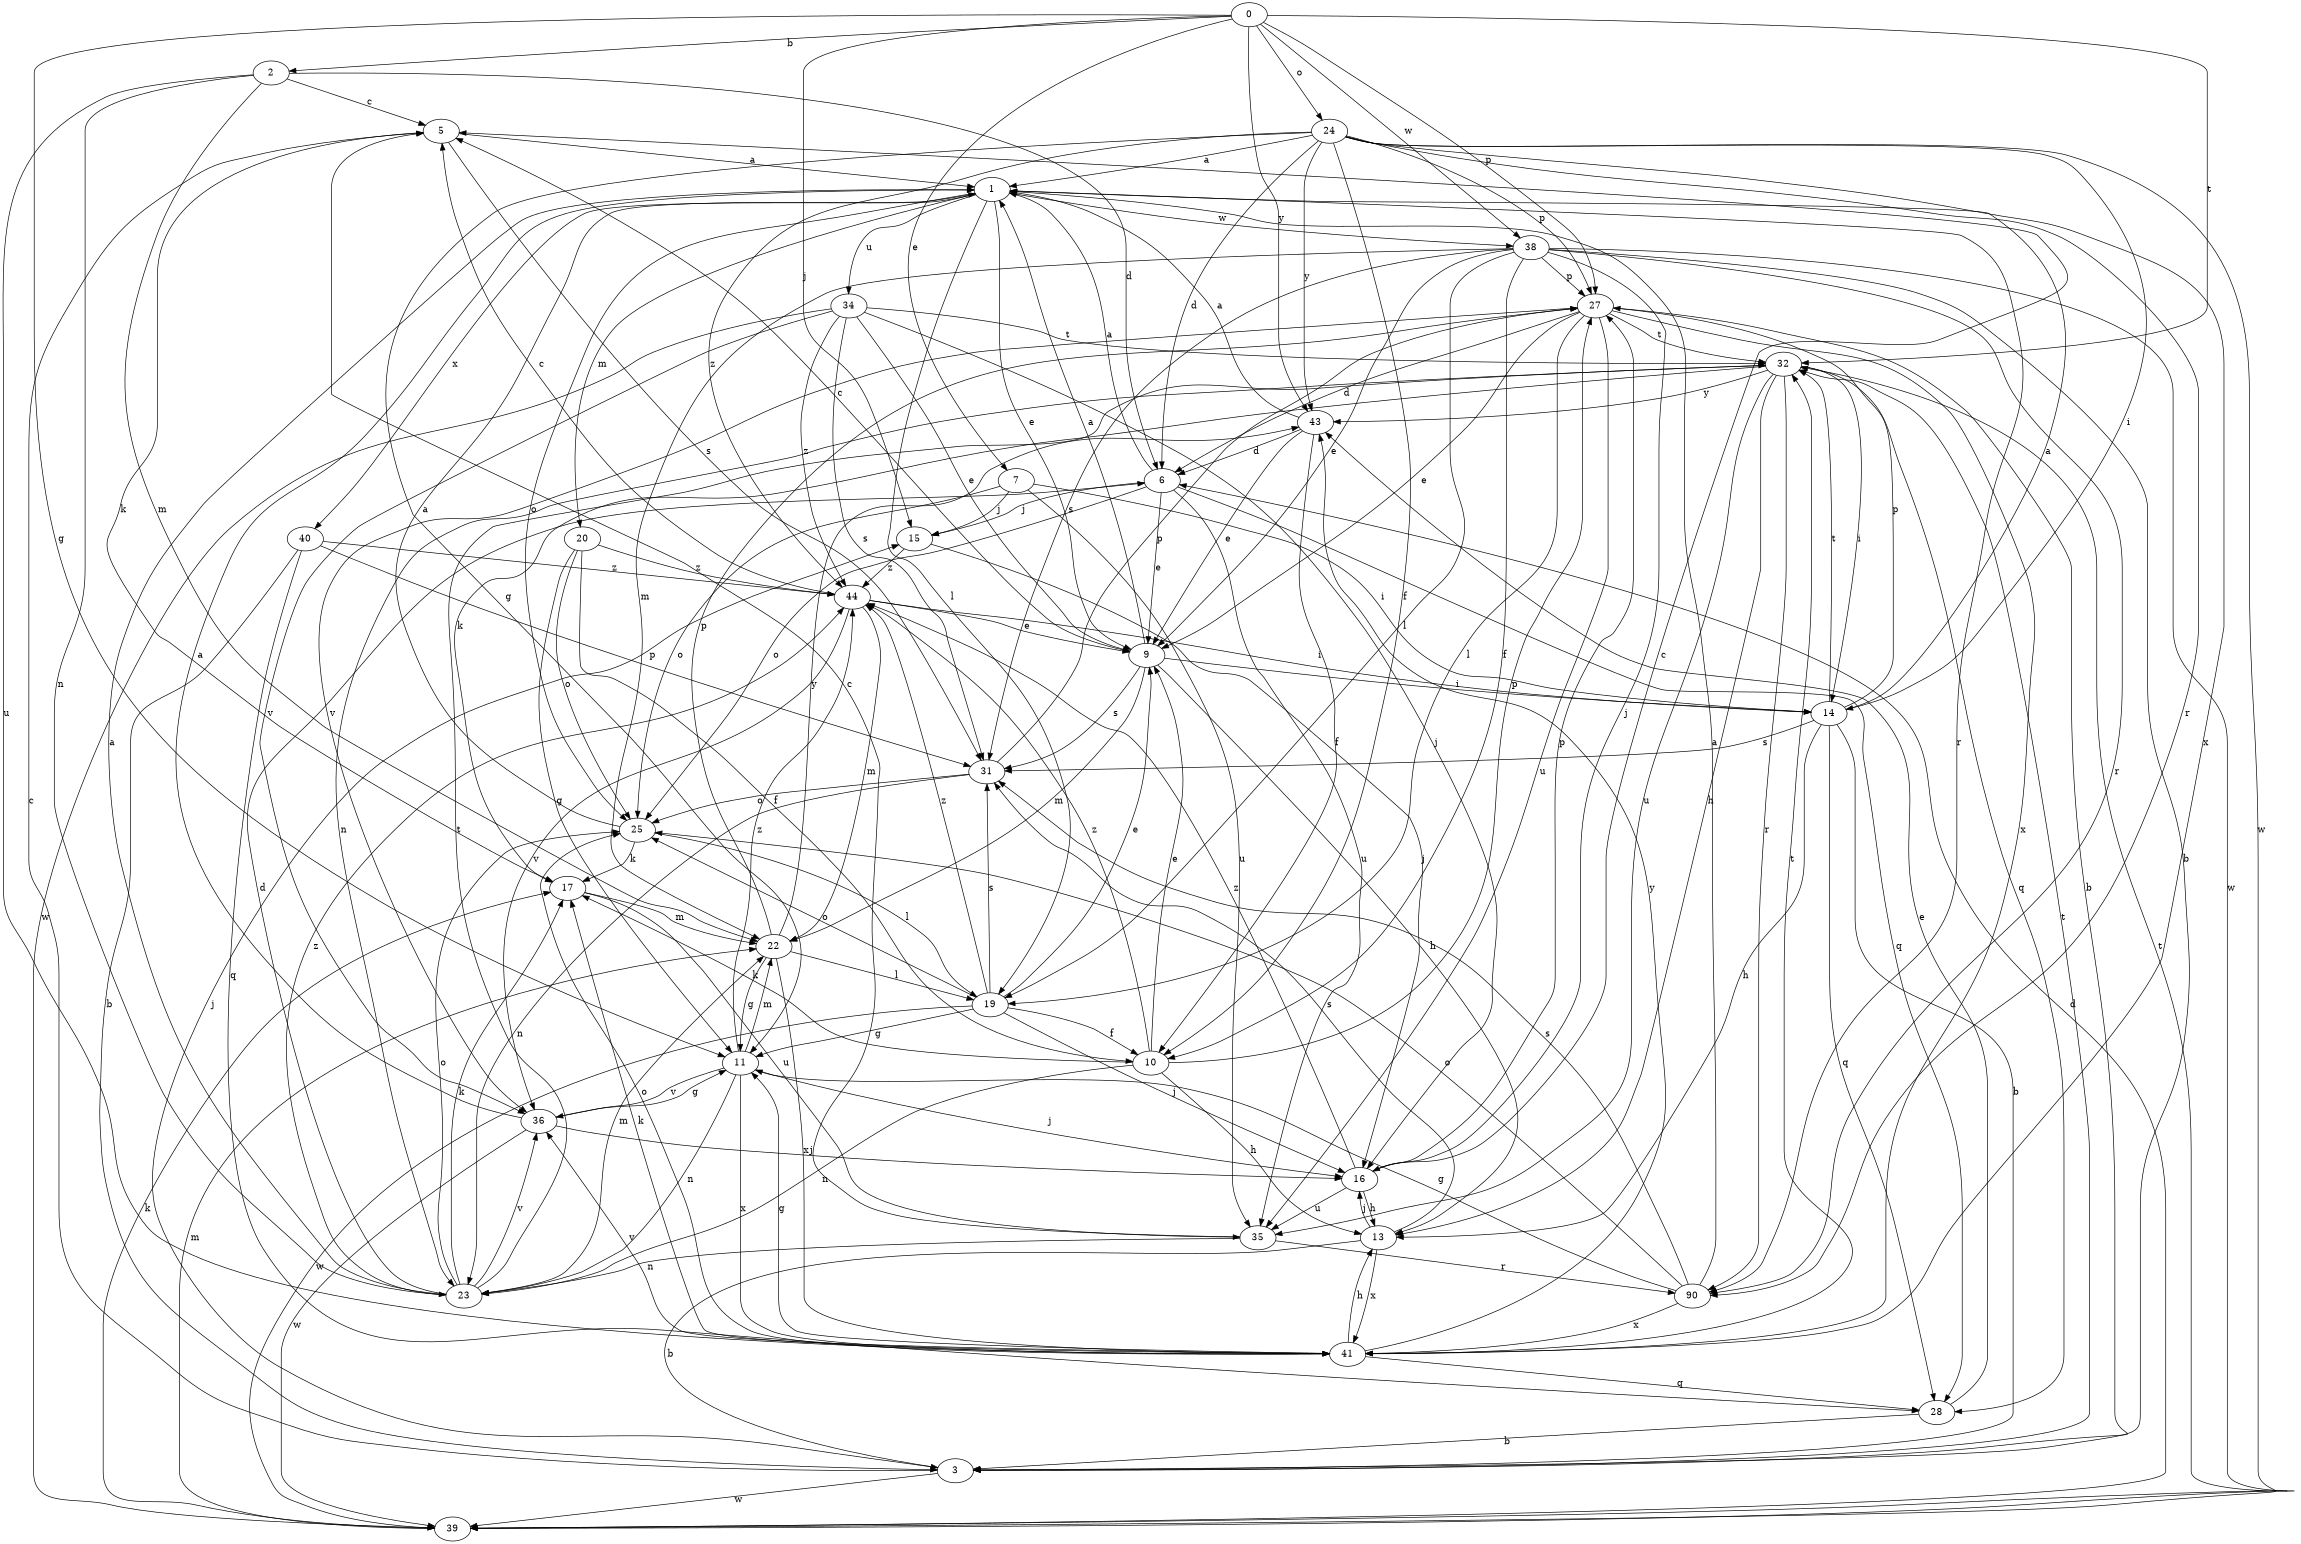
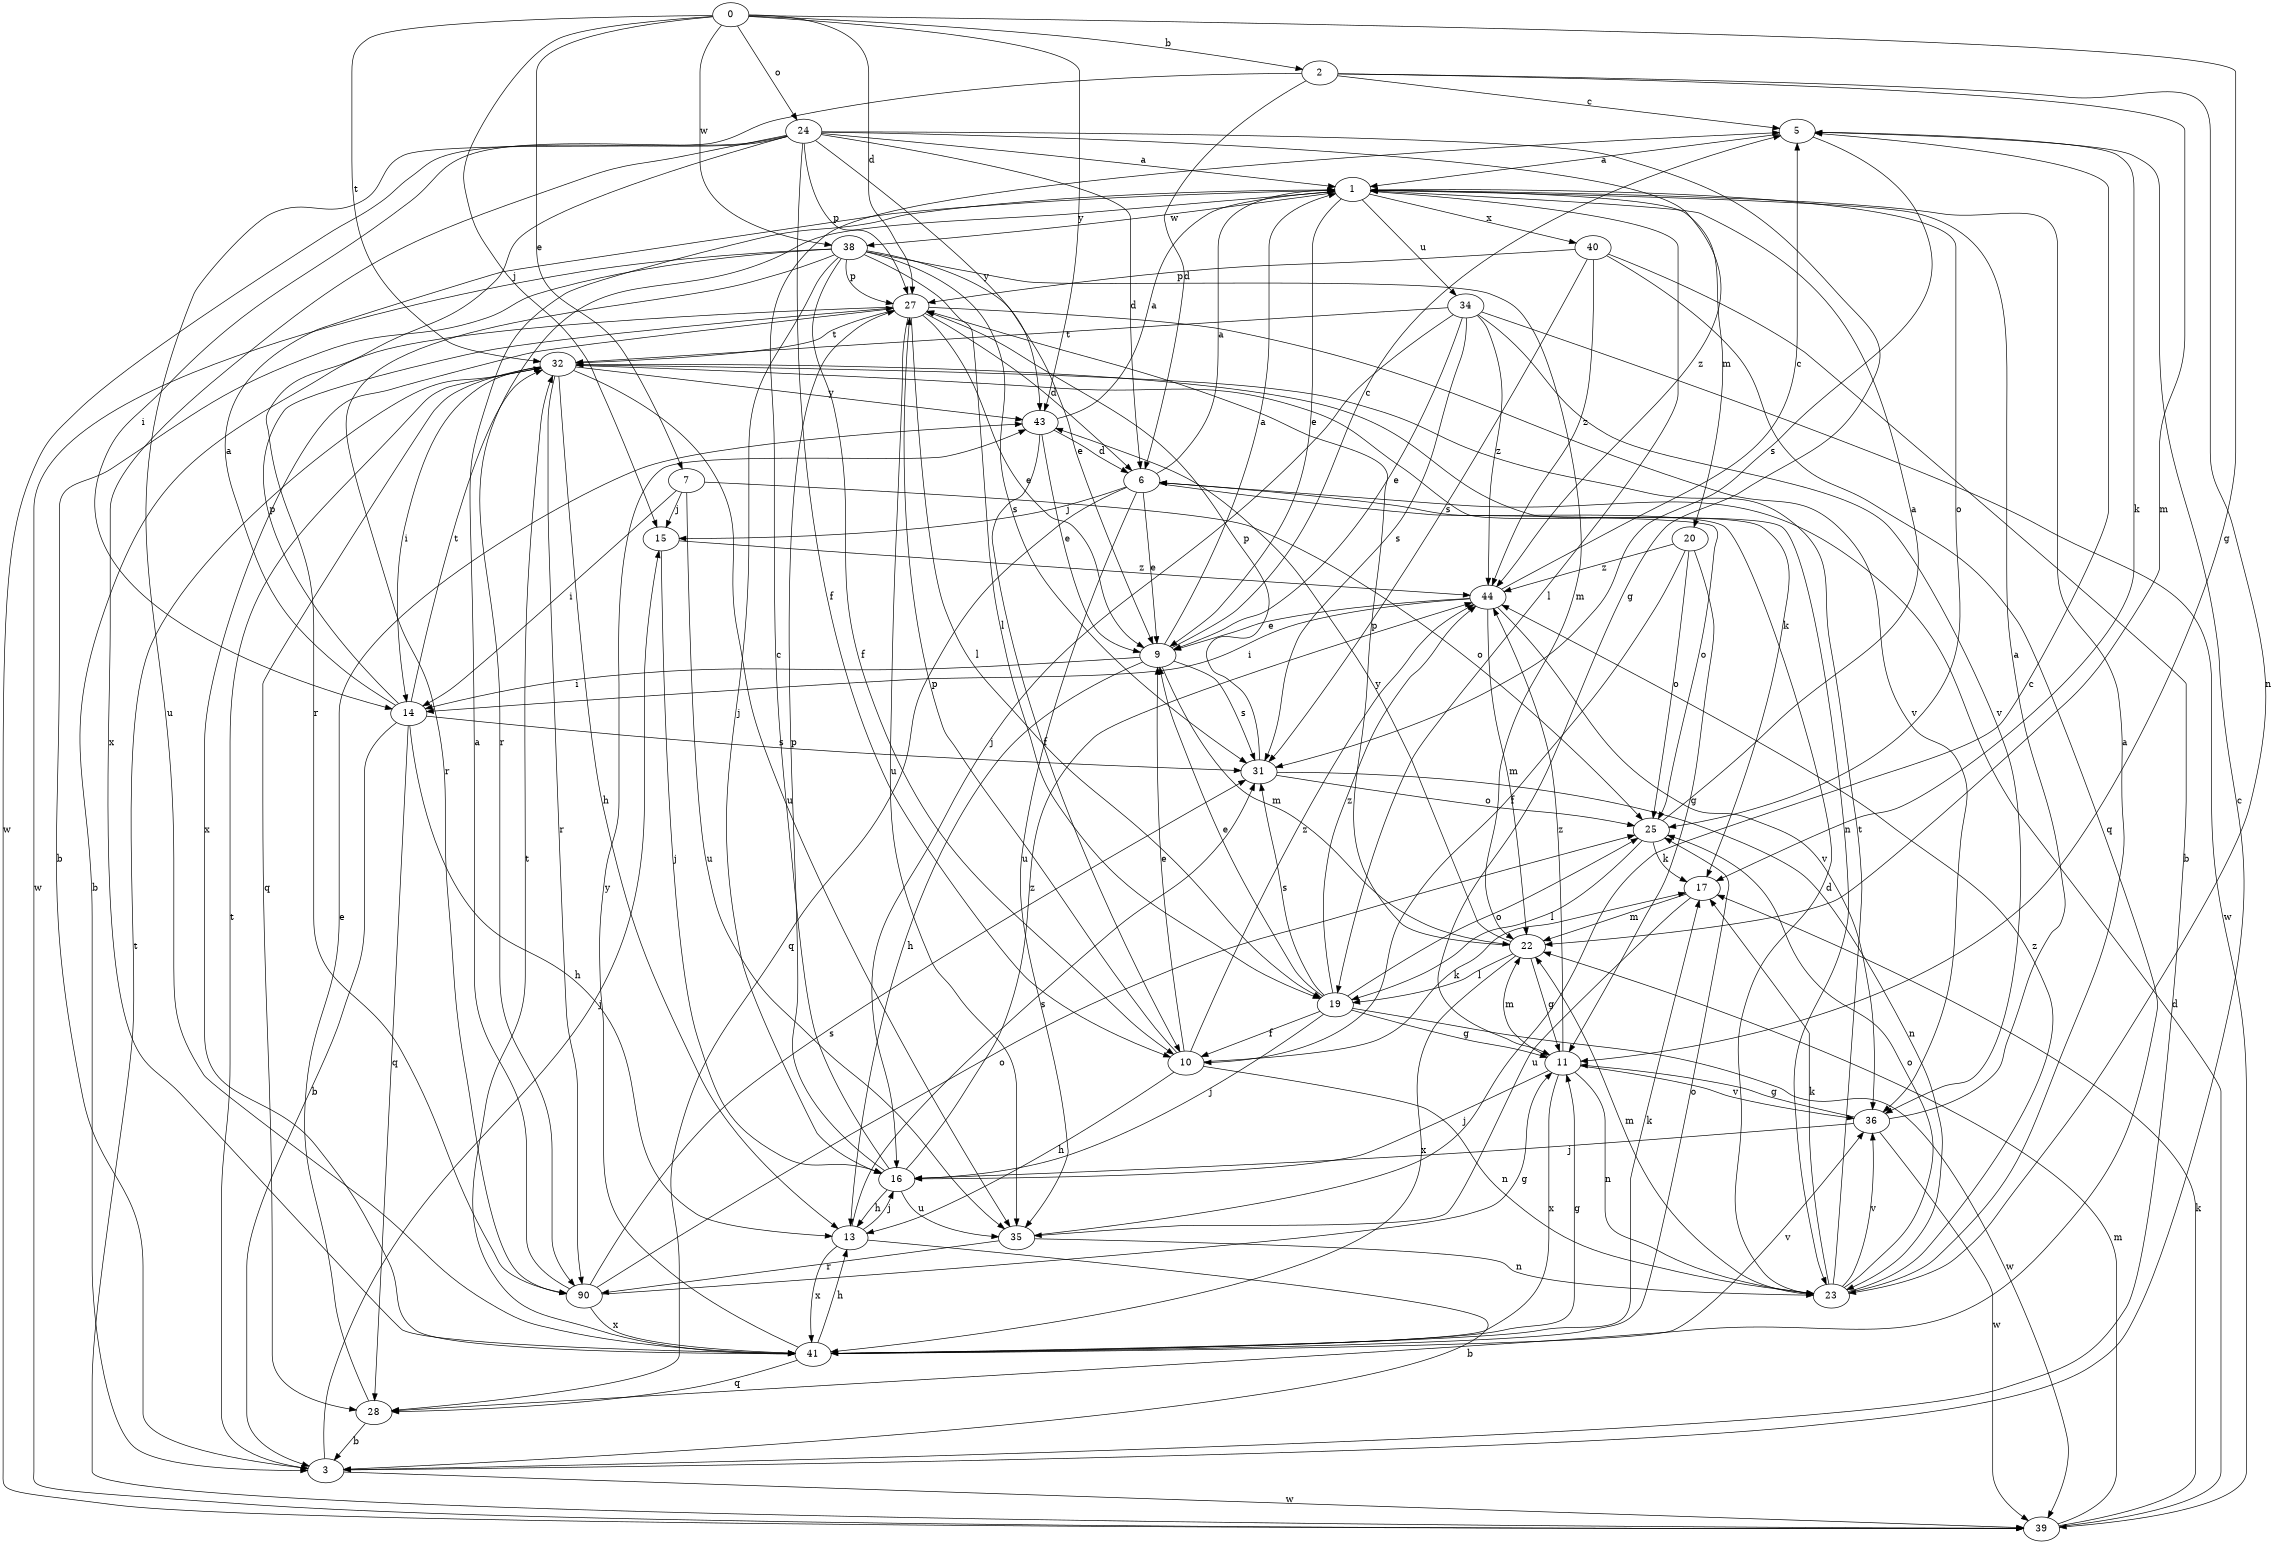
edge "0" -> "27": label "p" -> "d"
edge "40" -> "27": added, label "p"
edge "40" -> "31": label "p" -> "s"
